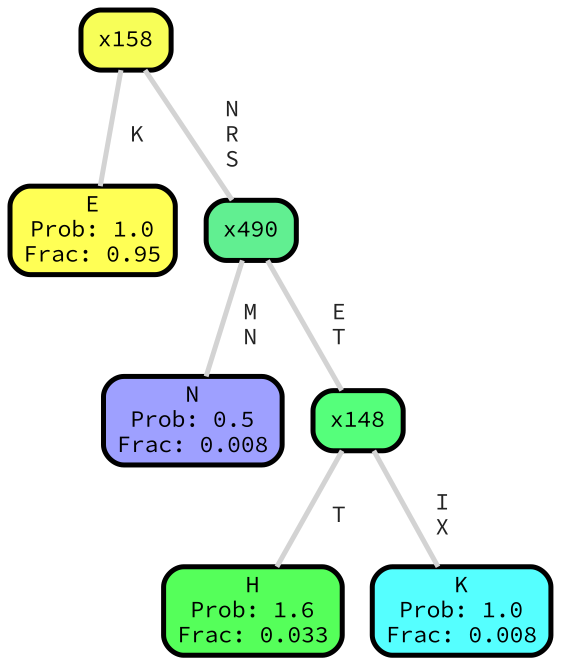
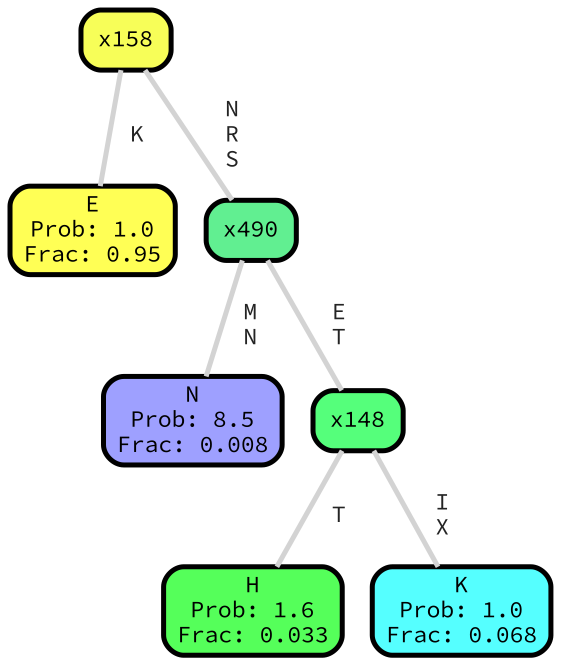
node "N Prob: 0.5 Frac: 0.008": label "N Prob: 0.5 Frac: 0.008" -> "N Prob: 8.5 Frac: 0.008"
node "K Prob: 1.0 Frac: 0.008": label "K Prob: 1.0 Frac: 0.008" -> "K Prob: 1.0 Frac: 0.068"
